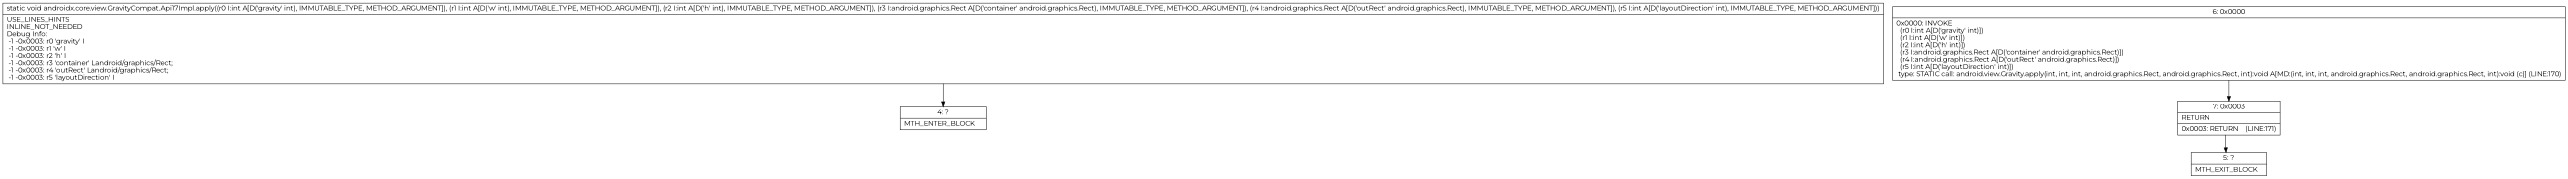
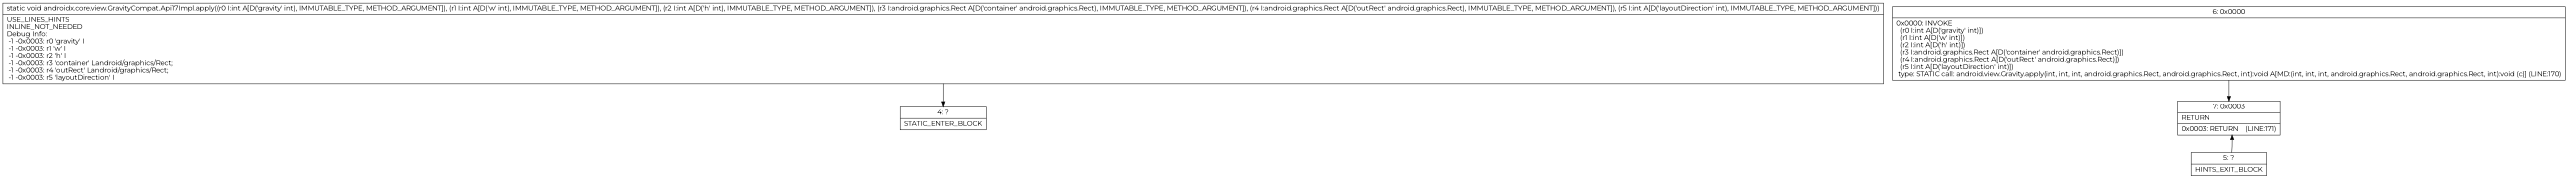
node "4: ?": text "MTH_ENTER_BLOCK" -> "STATIC_ENTER_BLOCK"
edge "7: 0x0003" -> "5: ?": reversed
node "5: ?": text "MTH_EXIT_BLOCK" -> "HINTS_EXIT_BLOCK"
